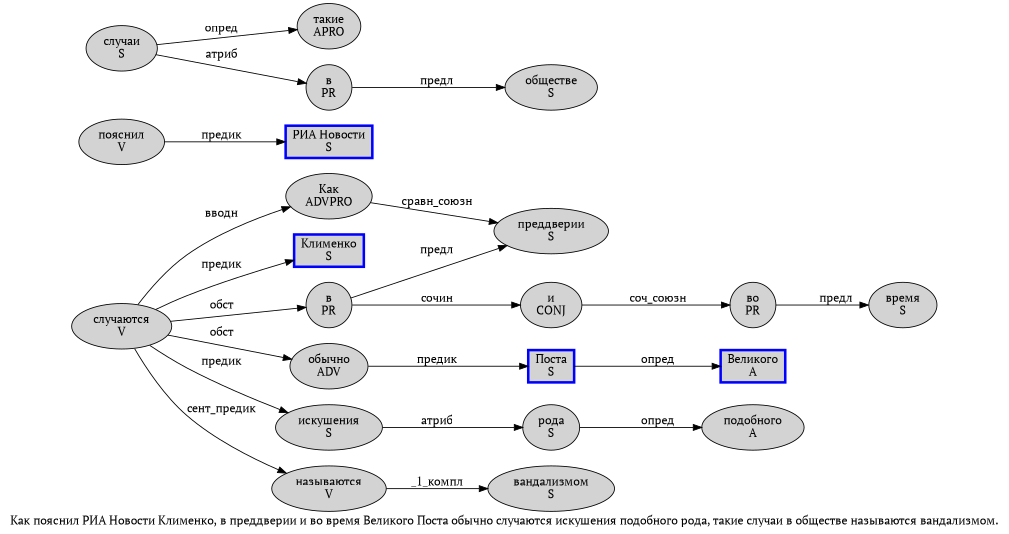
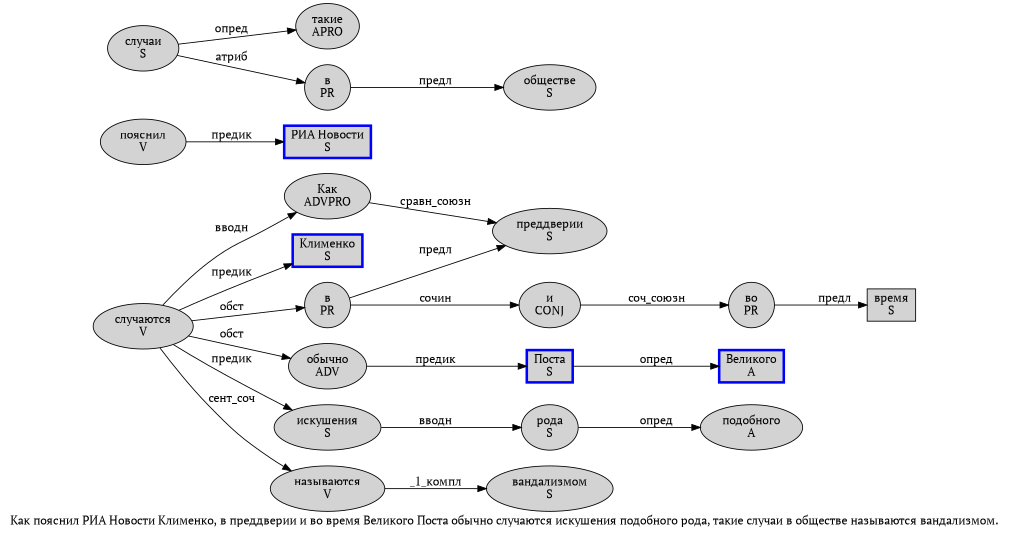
node "время S": shape ellipse -> box
edge "случаются V" -> "называются V": label "сент_предик" -> "сент_соч"
edge "искушения S" -> "рода S": label "атриб" -> "вводн"
